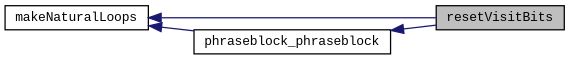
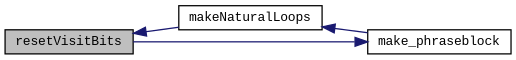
edge "resetVisitBits" -> "makeNaturalLoops": reversed
node "phraseblock_phraseblock": label "phraseblock_phraseblock" -> "make_phraseblock"
